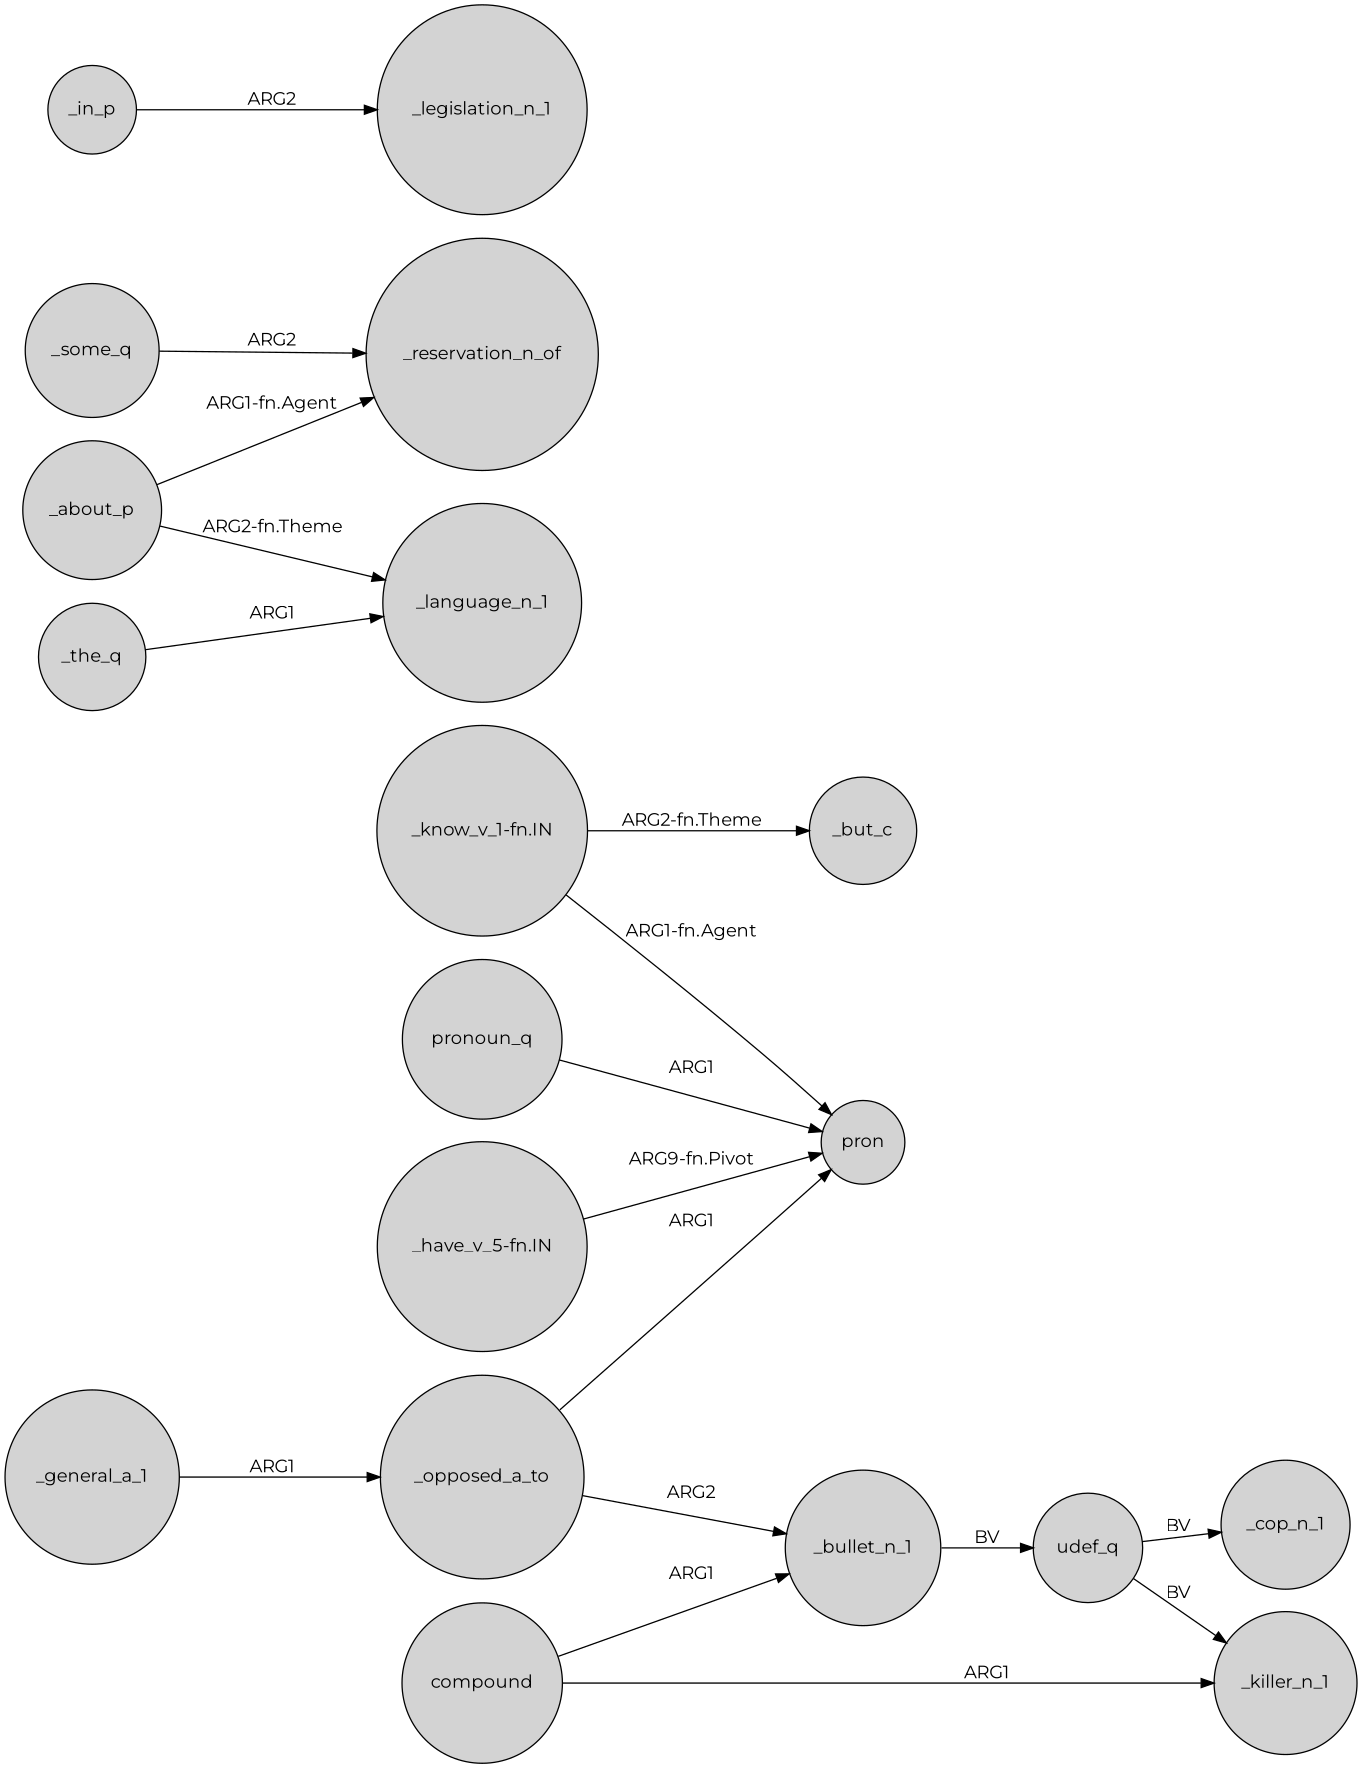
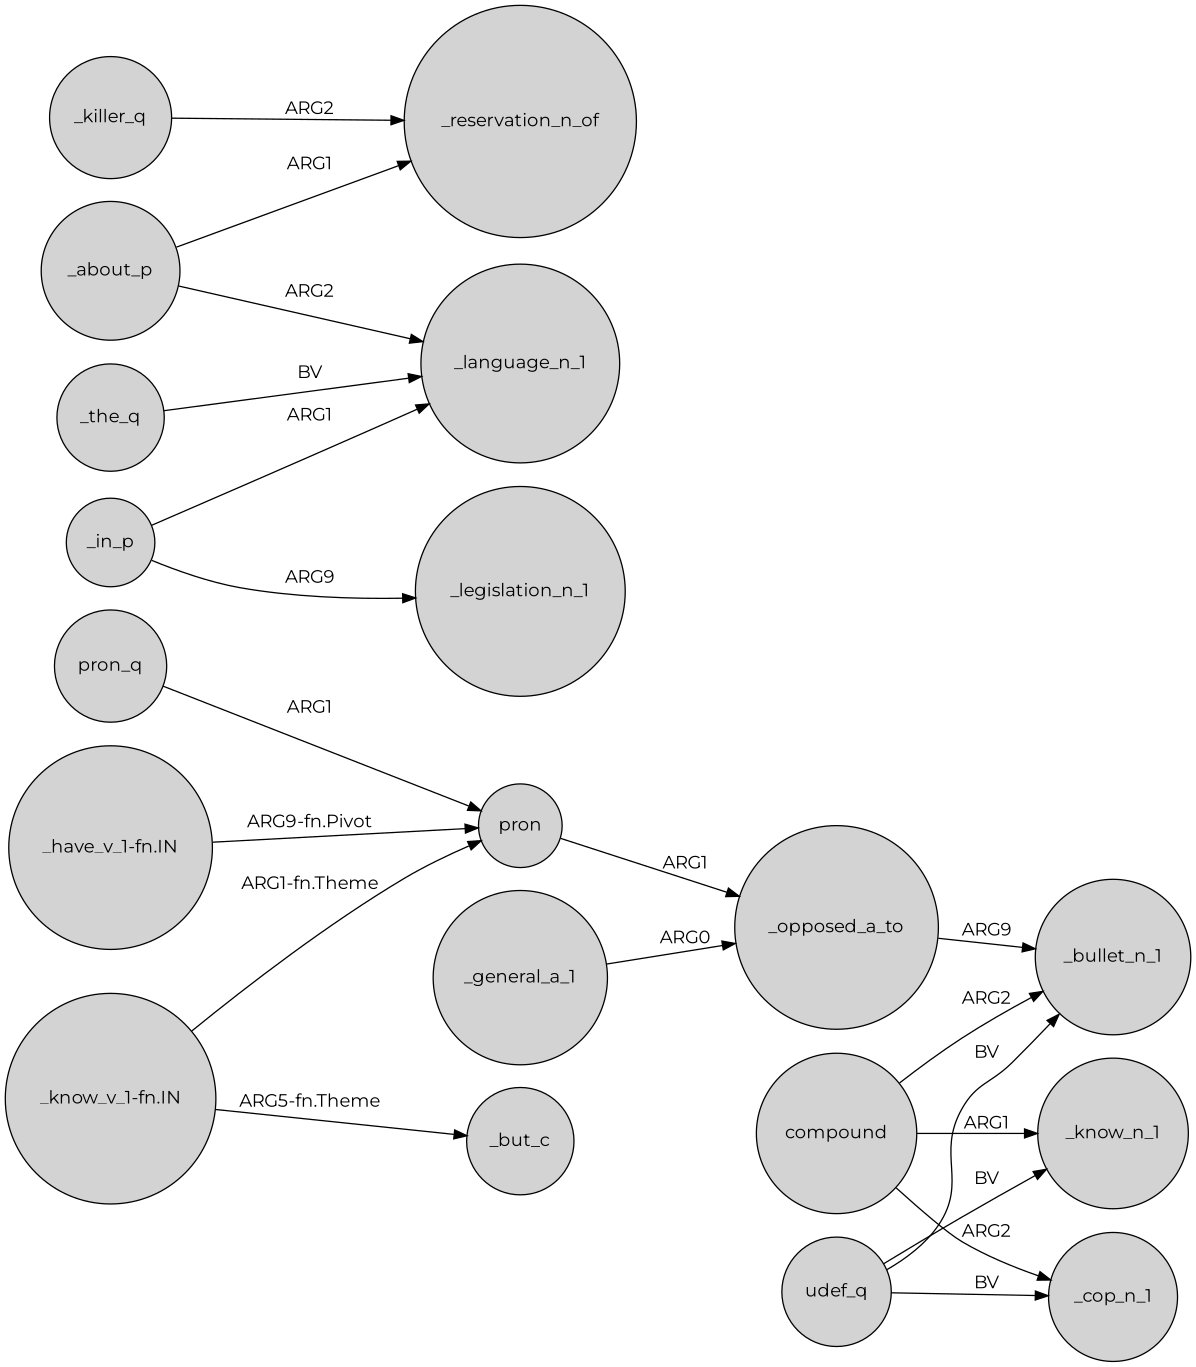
edge "_in_p" -> "_legislation_n_1": label "ARG2" -> "ARG9"
node "_some_q": label "_some_q" -> "_killer_q"
edge "_about_p" -> "_reservation_n_of": label "ARG1-fn.Agent" -> "ARG1"
edge "_in_p" -> "_language_n_1": added, label "ARG1"
edge "_about_p" -> "_language_n_1": label "ARG2-fn.Theme" -> "ARG2"
edge "_the_q" -> "_language_n_1": label "ARG1" -> "BV"
edge "_know_v_1-fn.IN" -> "_but_c": label "ARG2-fn.Theme" -> "ARG5-fn.Theme"
edge "_know_v_1-fn.IN" -> "pron": label "ARG1-fn.Agent" -> "ARG1-fn.Theme"
node "pronoun_q": label "pronoun_q" -> "pron_q"
edge "compound" -> "_cop_n_1": added, label "ARG2"
node "_have_v_5-fn.IN": label "_have_v_5-fn.IN" -> "_have_v_1-fn.IN"
edge "_opposed_a_to" -> "pron": reversed
edge "_general_a_1" -> "_opposed_a_to": label "ARG1" -> "ARG0"
edge "_opposed_a_to" -> "_bullet_n_1": label "ARG2" -> "ARG9"
edge "_bullet_n_1" -> "udef_q": reversed
edge "compound" -> "_bullet_n_1": label "ARG1" -> "ARG2"
node "_killer_n_1": label "_killer_n_1" -> "_know_n_1"
